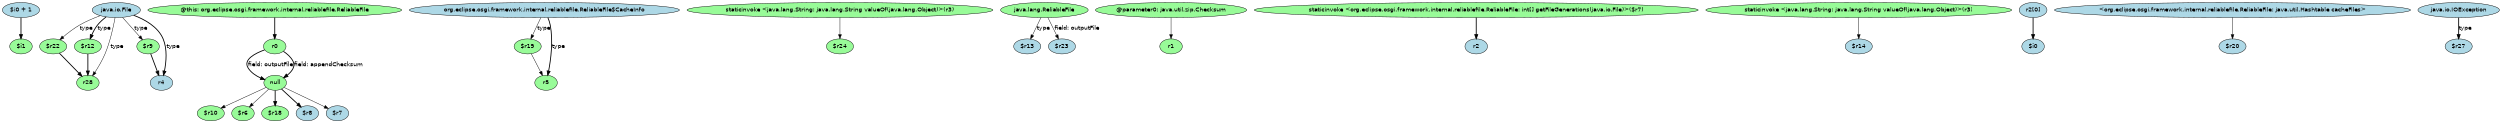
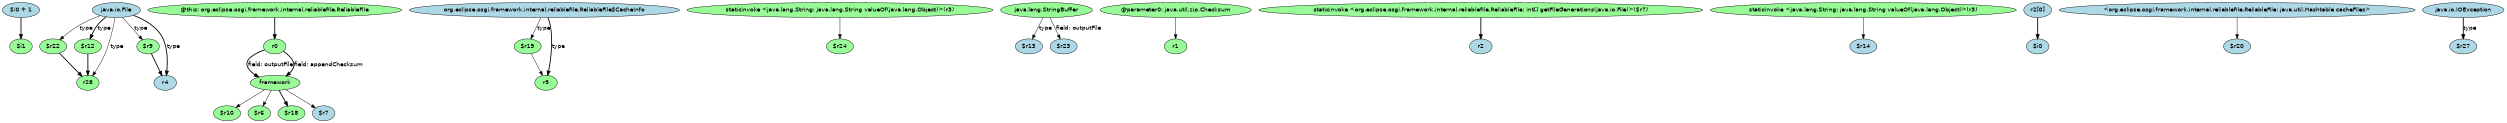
node "java.lang.ReliableFile": label "java.lang.ReliableFile" -> "java.lang.StringBuffer"
node "null": label "null" -> "framework"
node "$r8": removed
